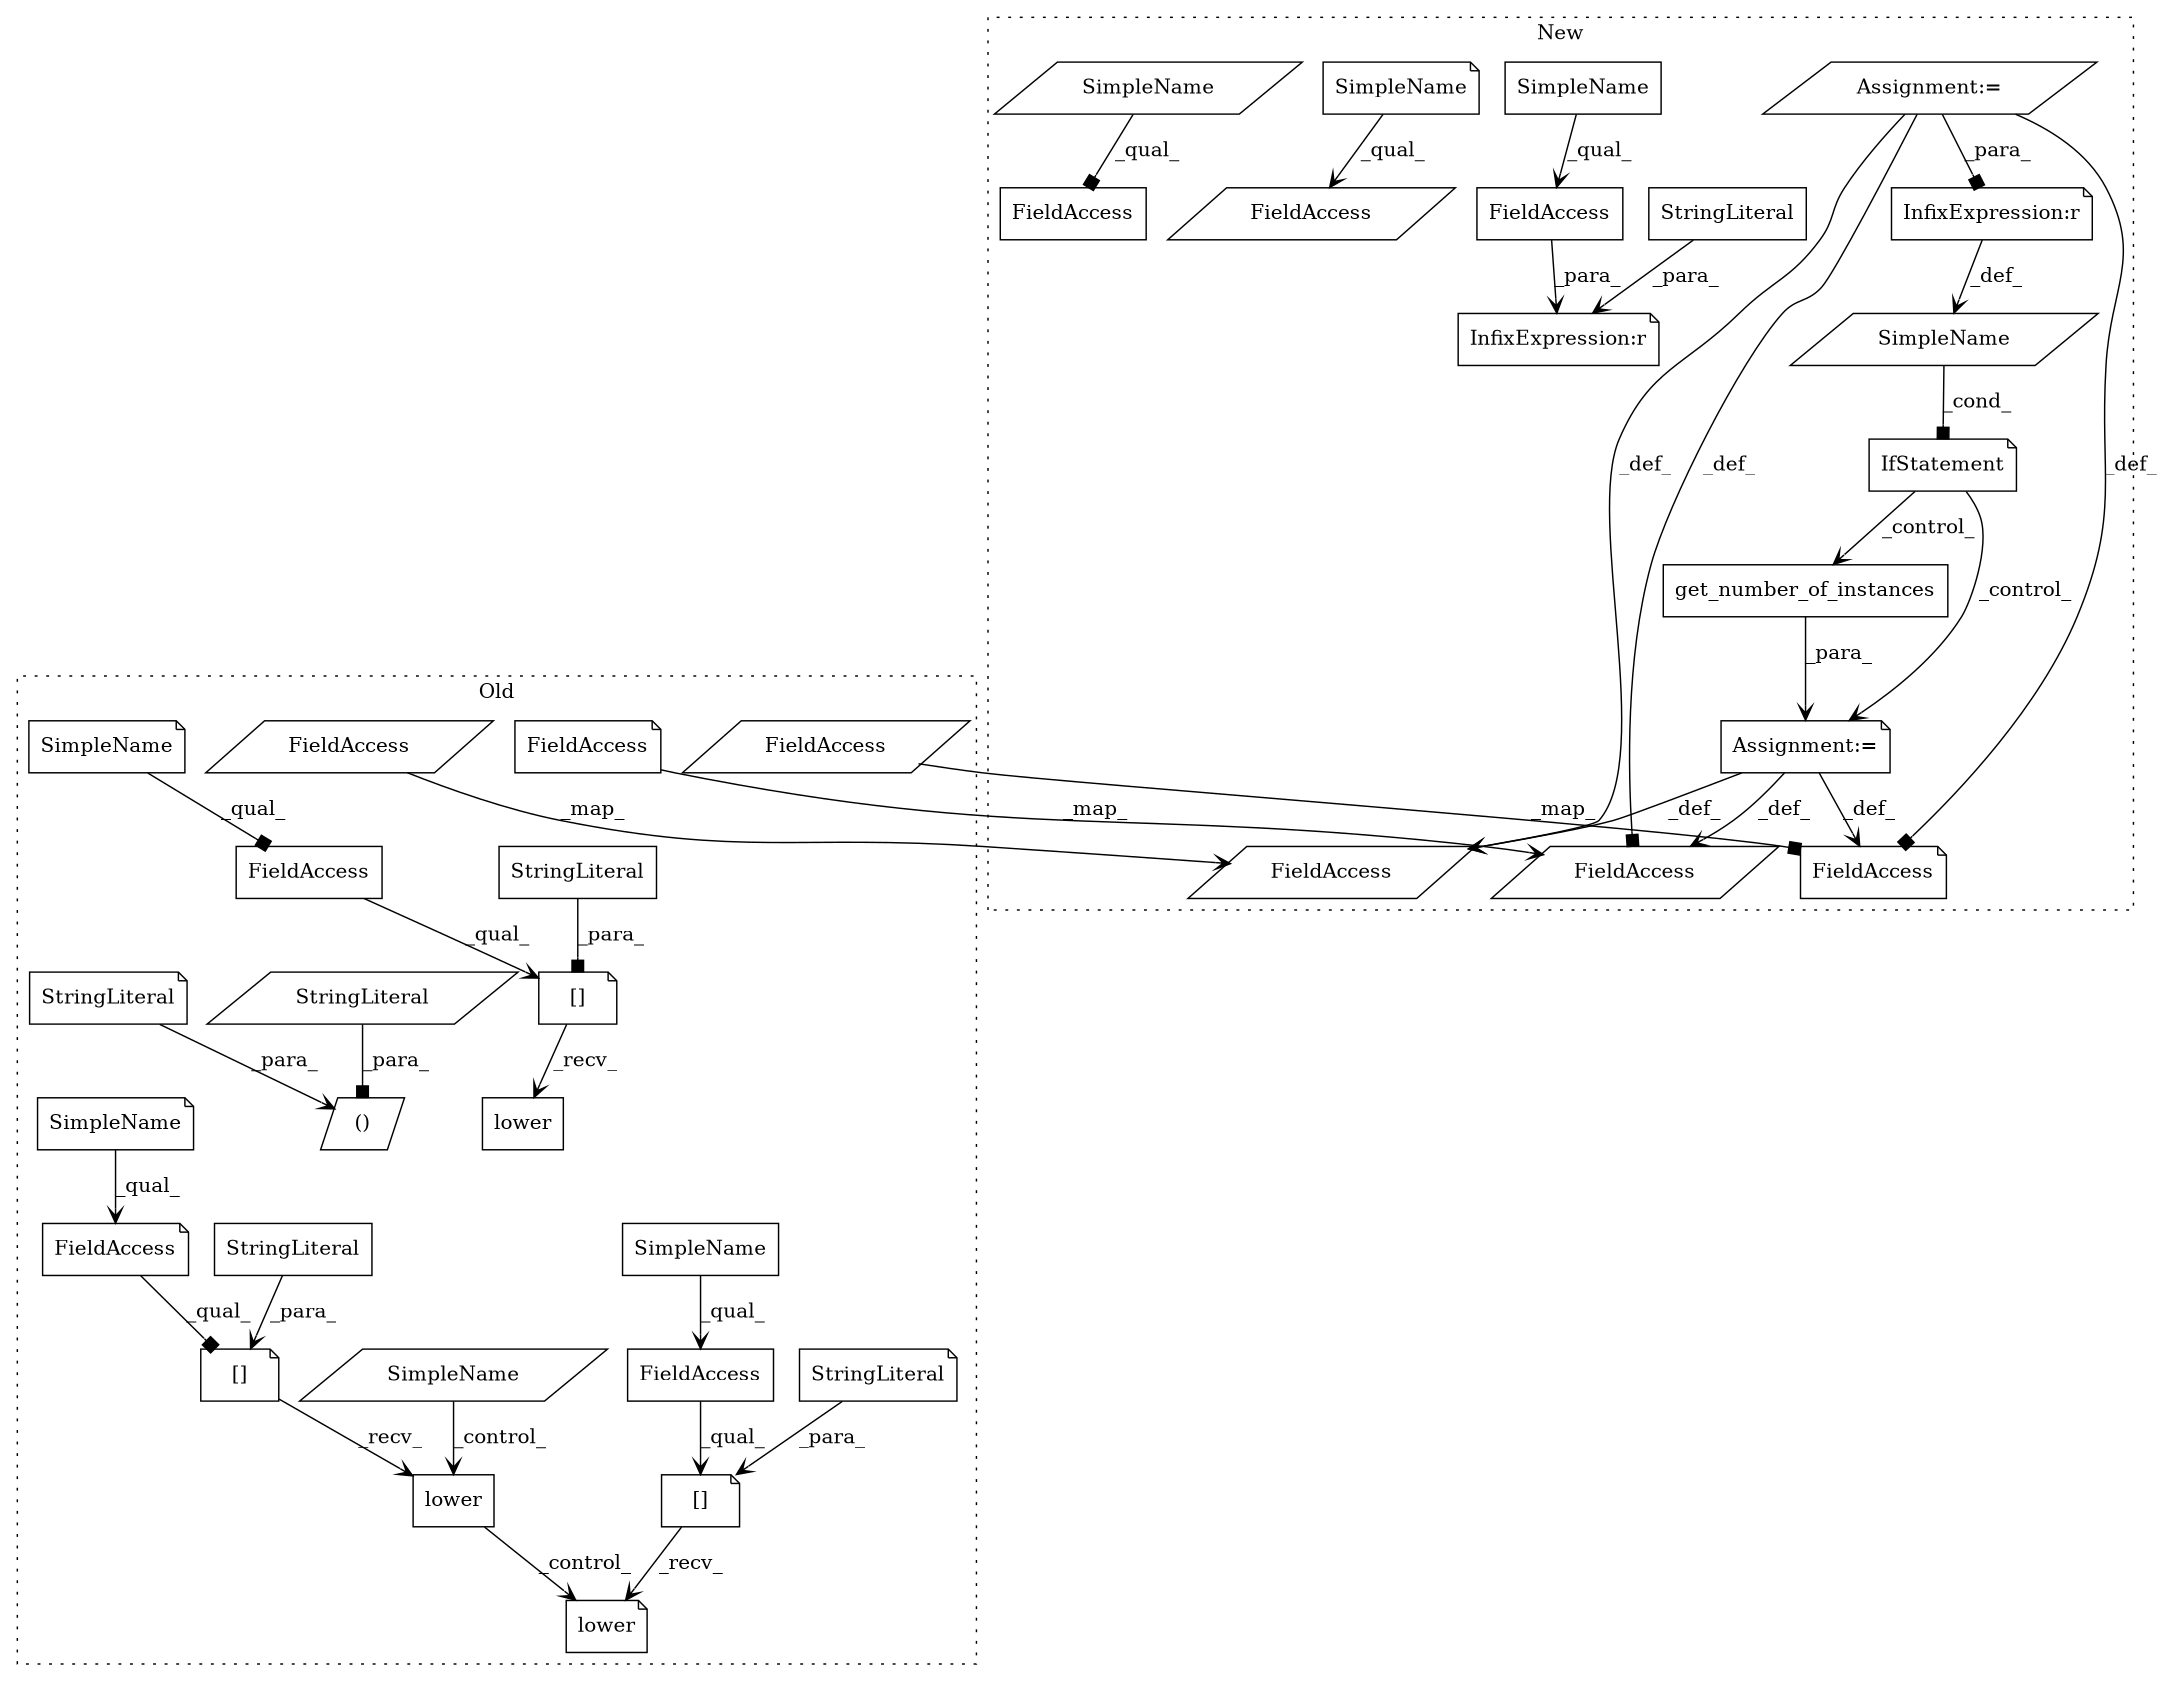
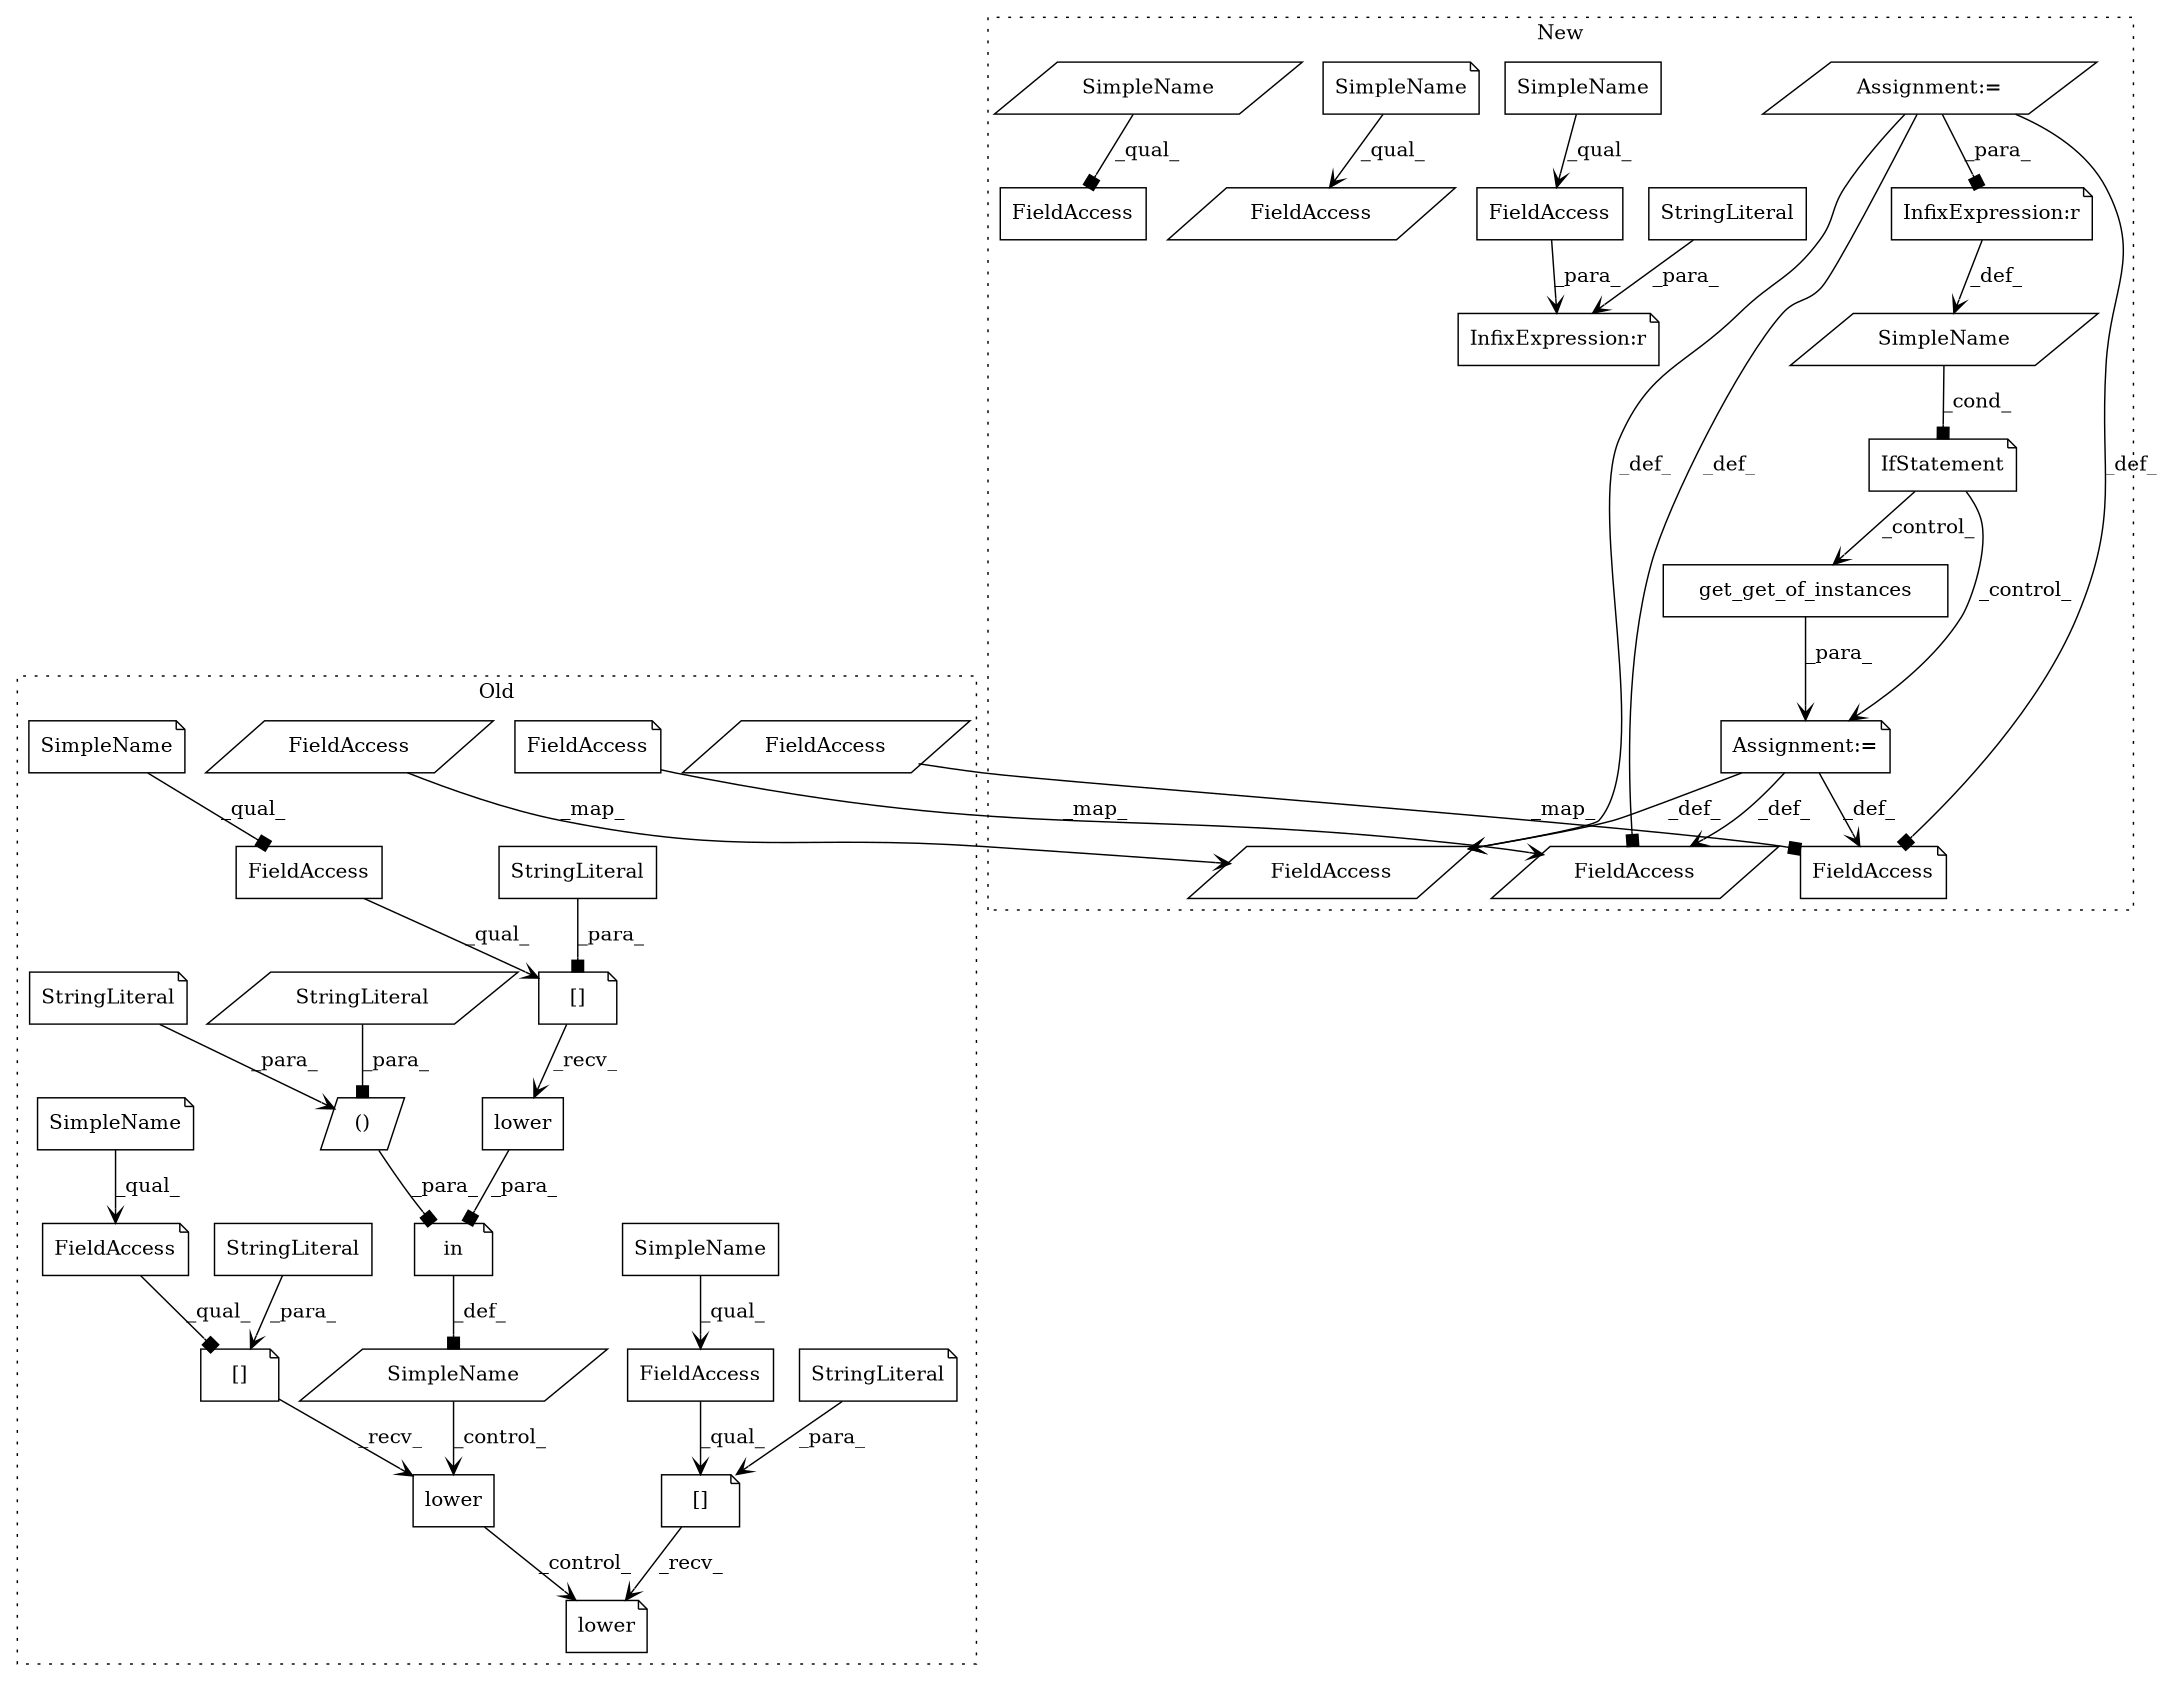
node "get_number_of_instances": label "get_number_of_instances" -> "get_get_of_instances"
node "in": added
